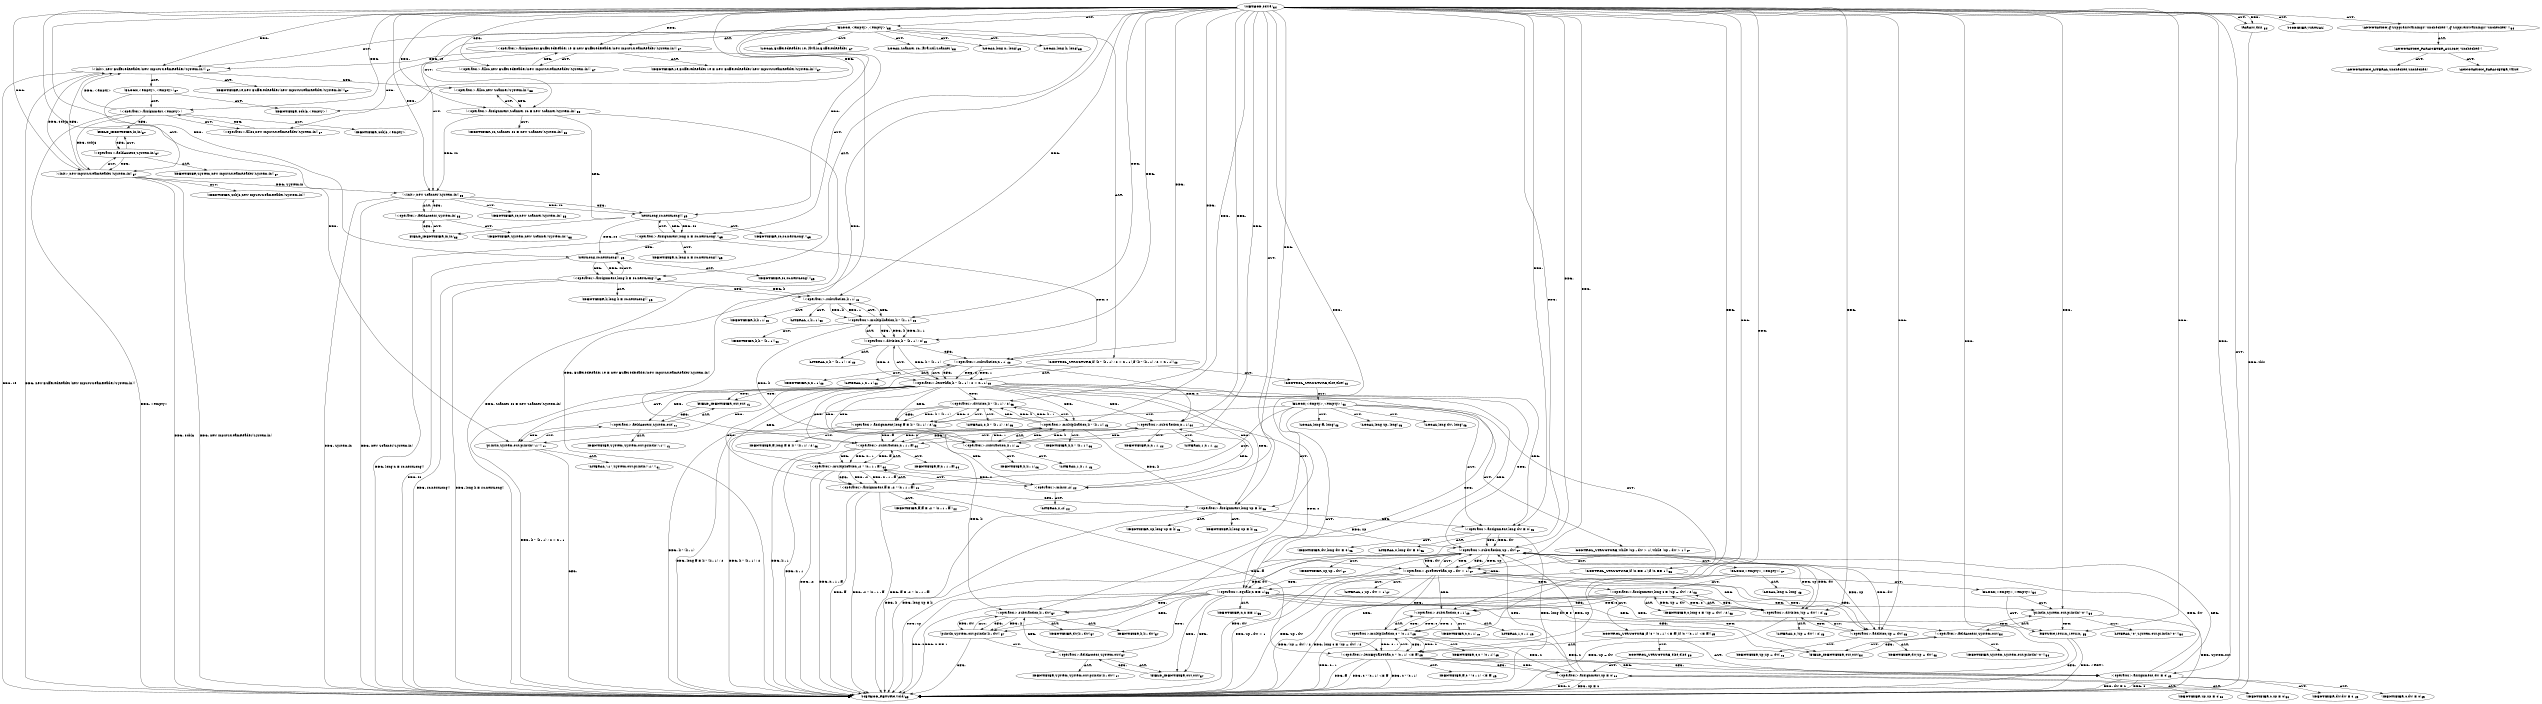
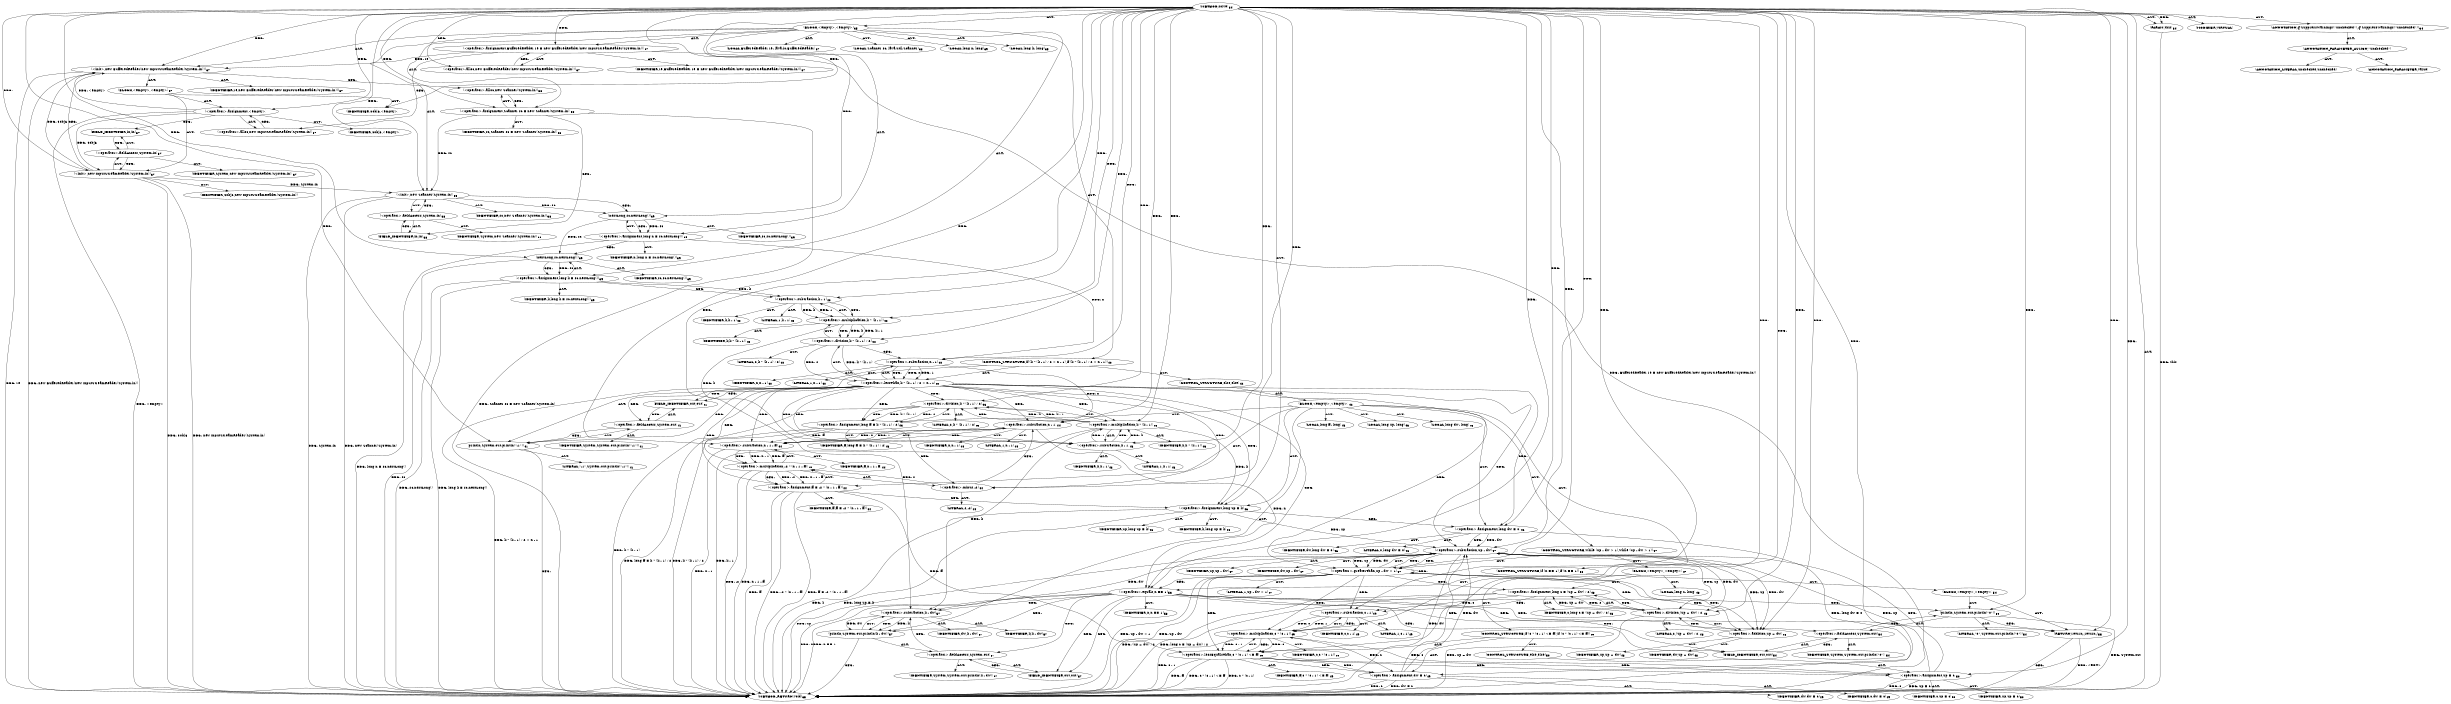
node "(IDENTIFIER,dw,up - dw)": added
edge "(<operator>.multiplication,c * (c - 1))" -> "(<operator>.assignment,up = c)": reversed
